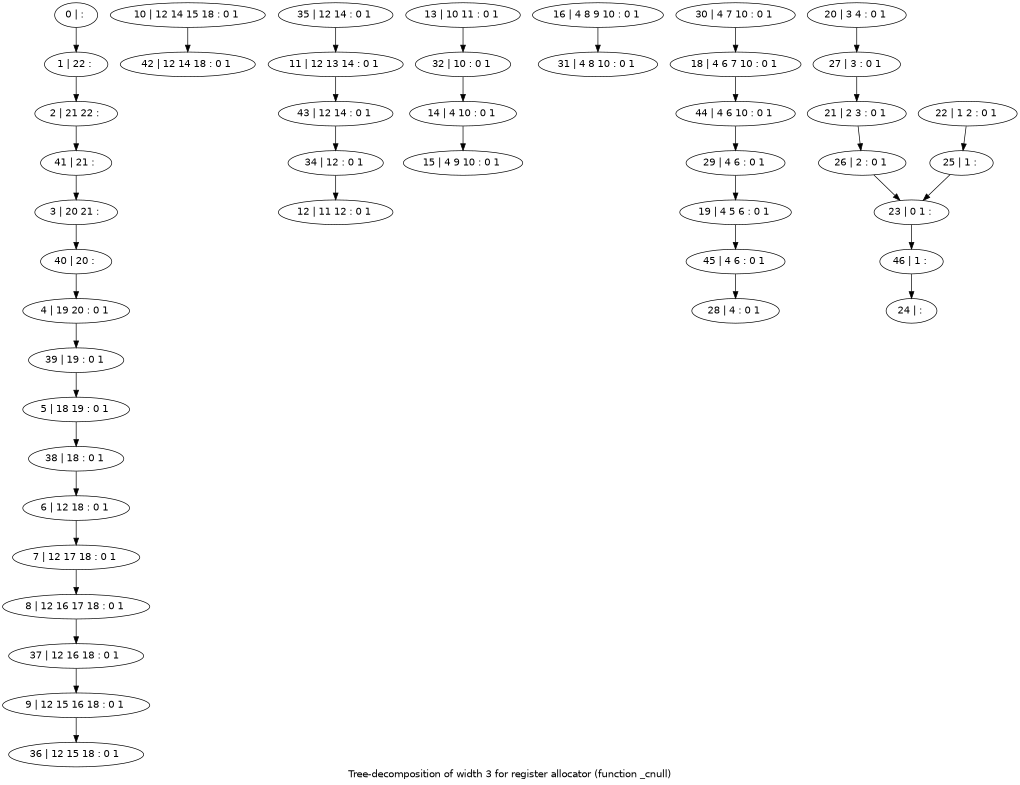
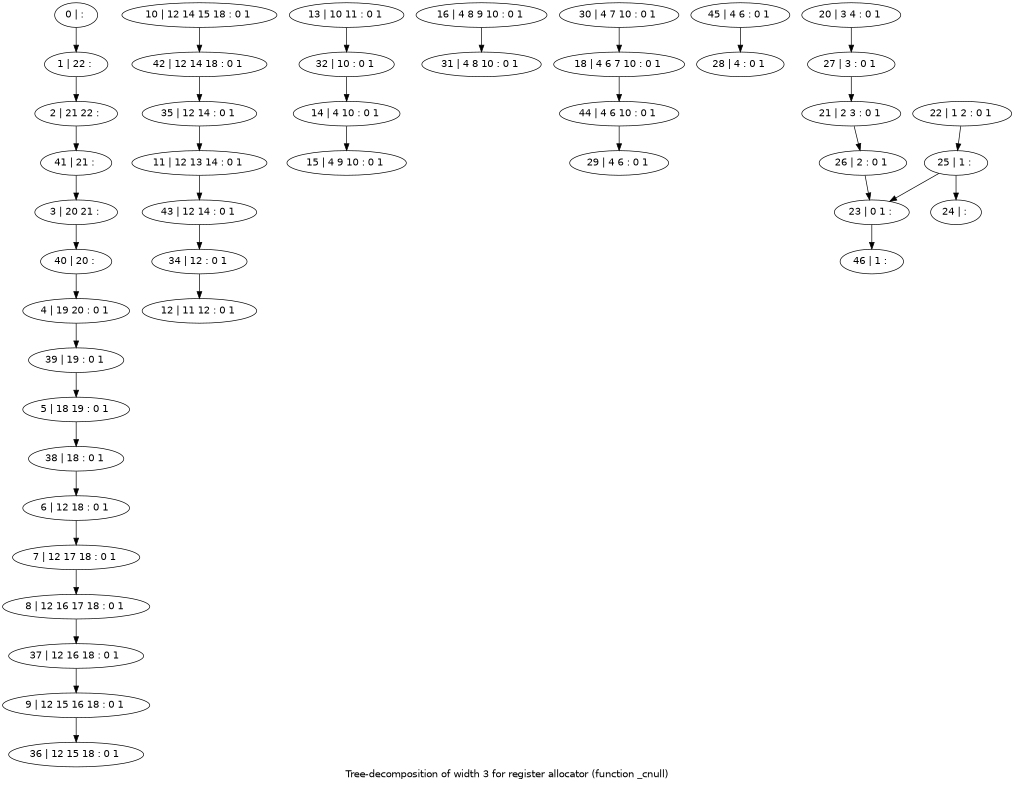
edge "42 | 12 14 18 : 0 1" -> "35 | 12 14 : 0 1": added
node "19 | 4 5 6 : 0 1": removed
edge "46 | 1 :" -> "24 | :": now "25 | 1 :" -> "24 | :"
